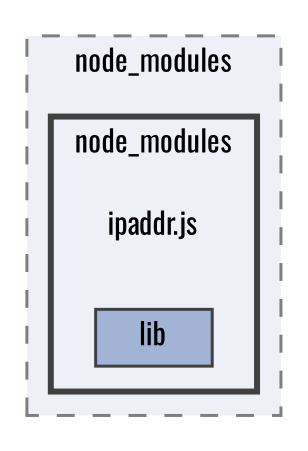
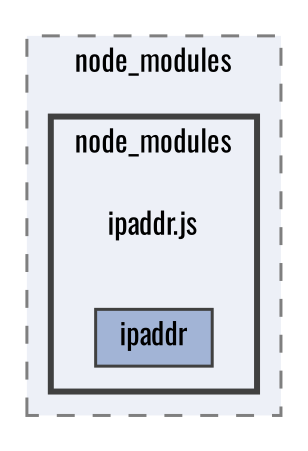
node "lib": label "lib" -> "ipaddr"
